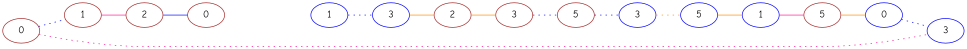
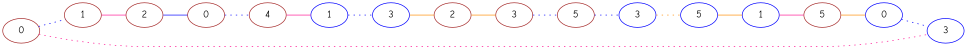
node "4": added
